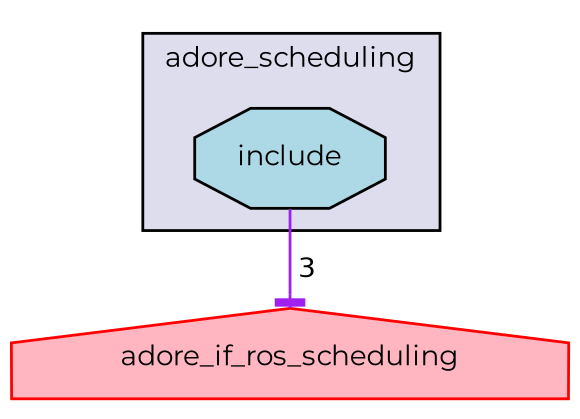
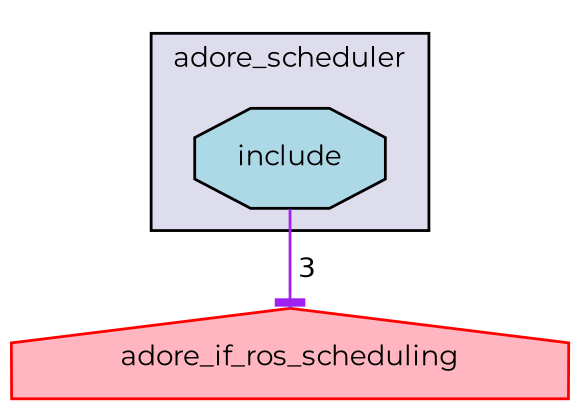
cluster "adore_scheduling": label "adore_scheduling" -> "adore_scheduler"
